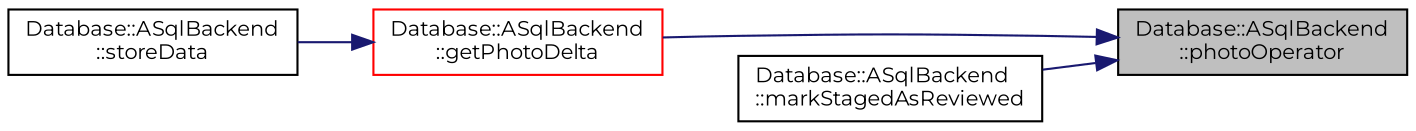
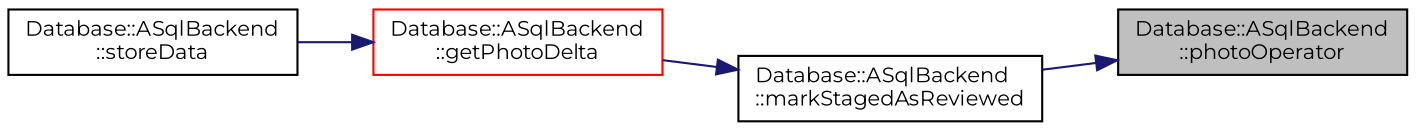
edge "Database::ASqlBackend ::getPhotoDelta" -> "Database::ASqlBackend ::photoOperator": now "Database::ASqlBackend ::getPhotoDelta" -> "Database::ASqlBackend ::markStagedAsReviewed"
